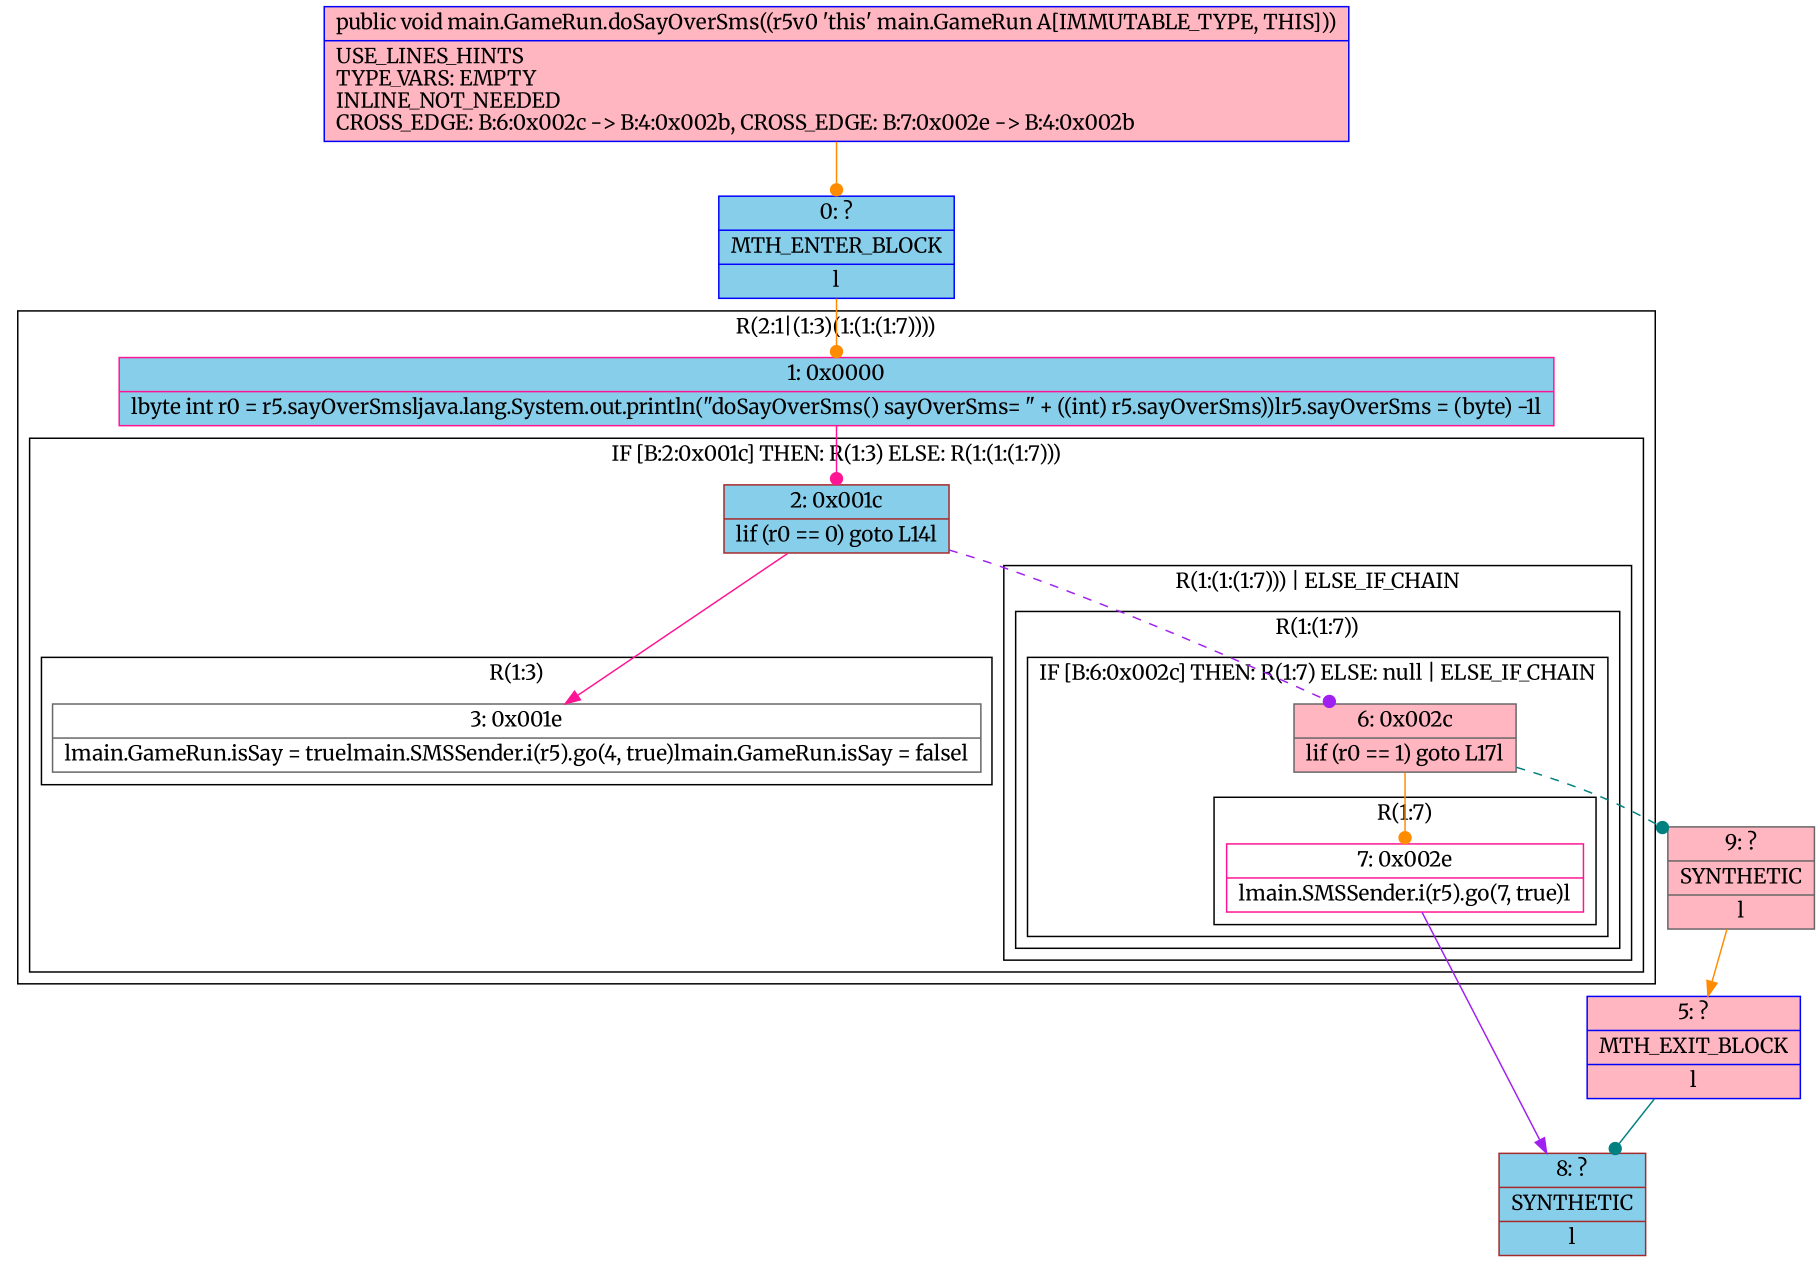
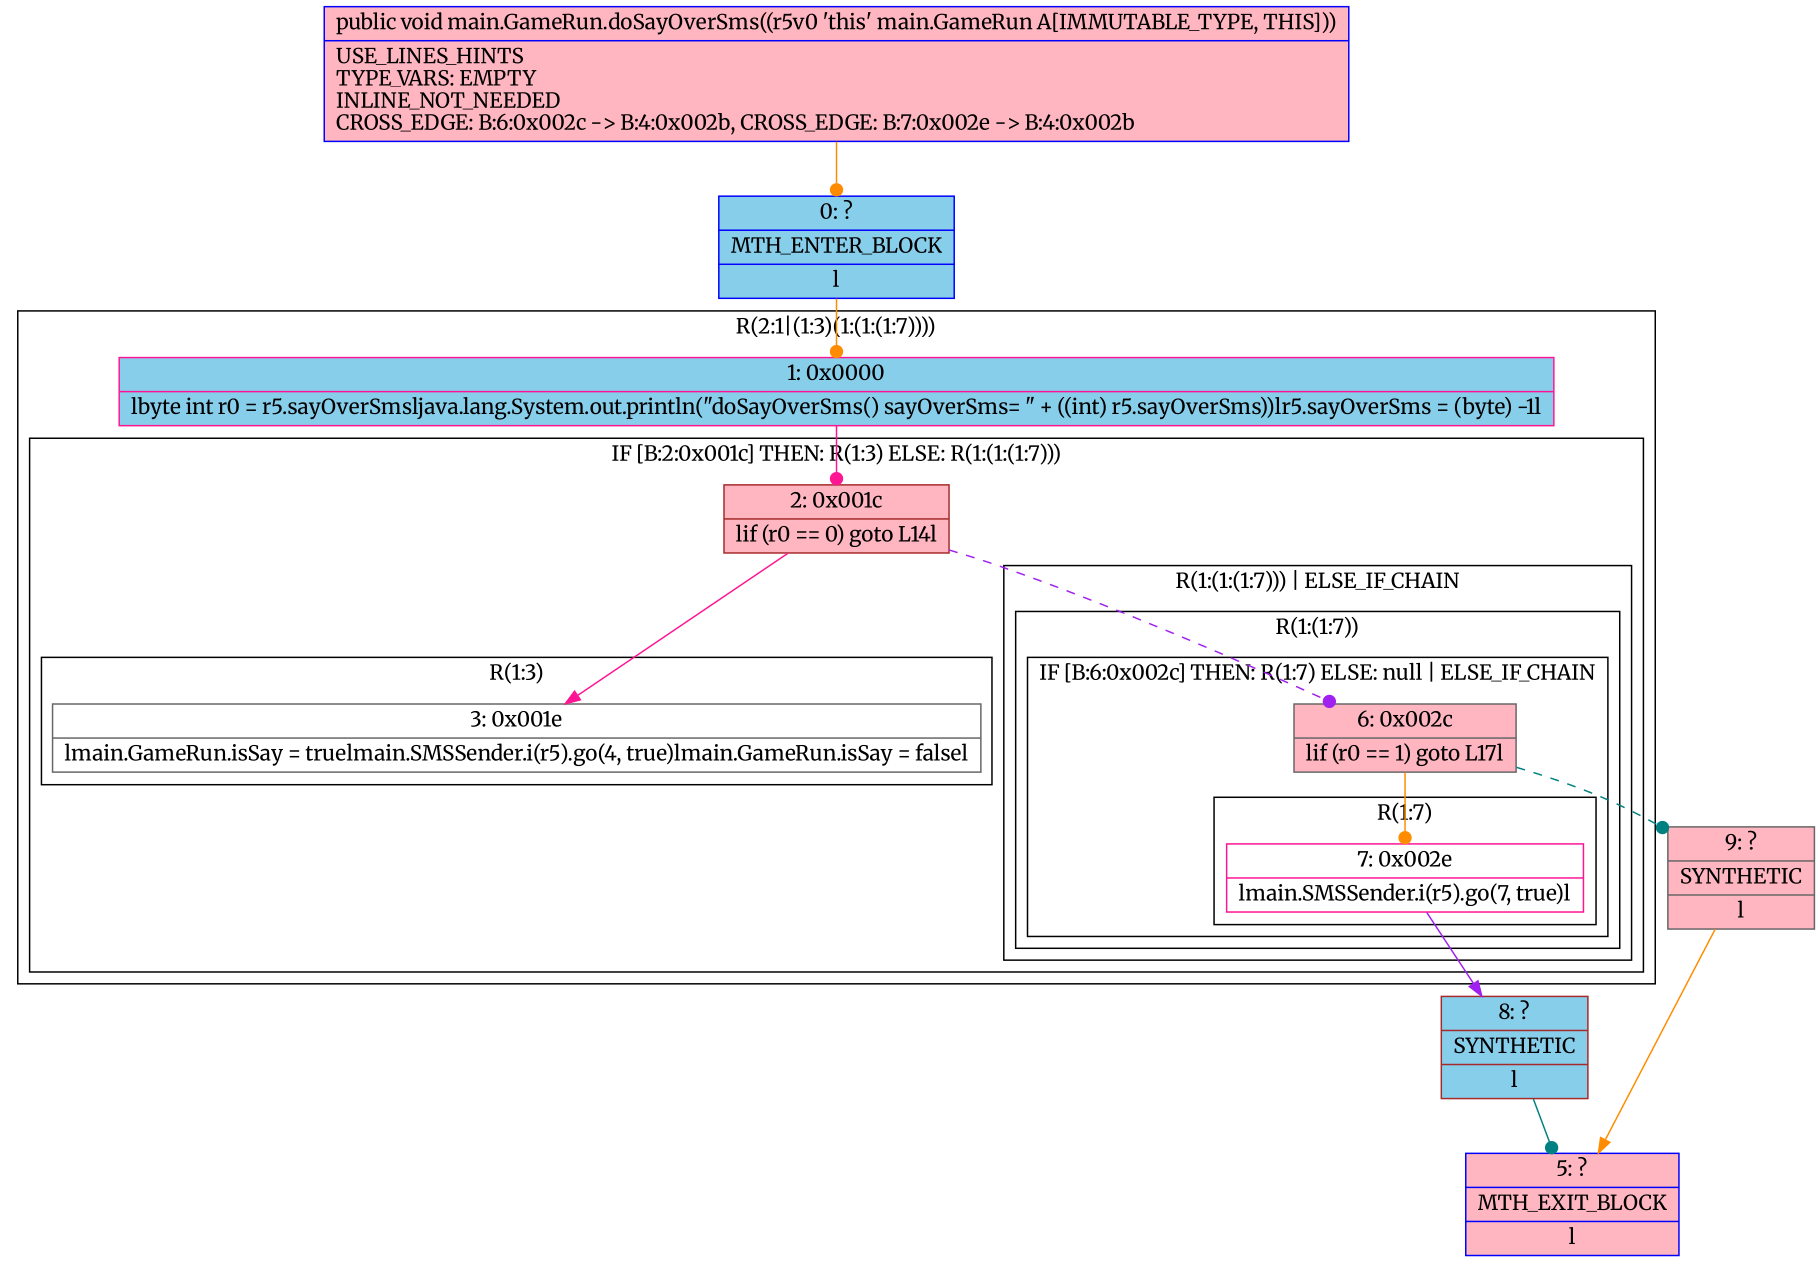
node "2: 0x001c": fillcolor skyblue -> lightpink
edge "5: ?" -> "8: ?": reversed
